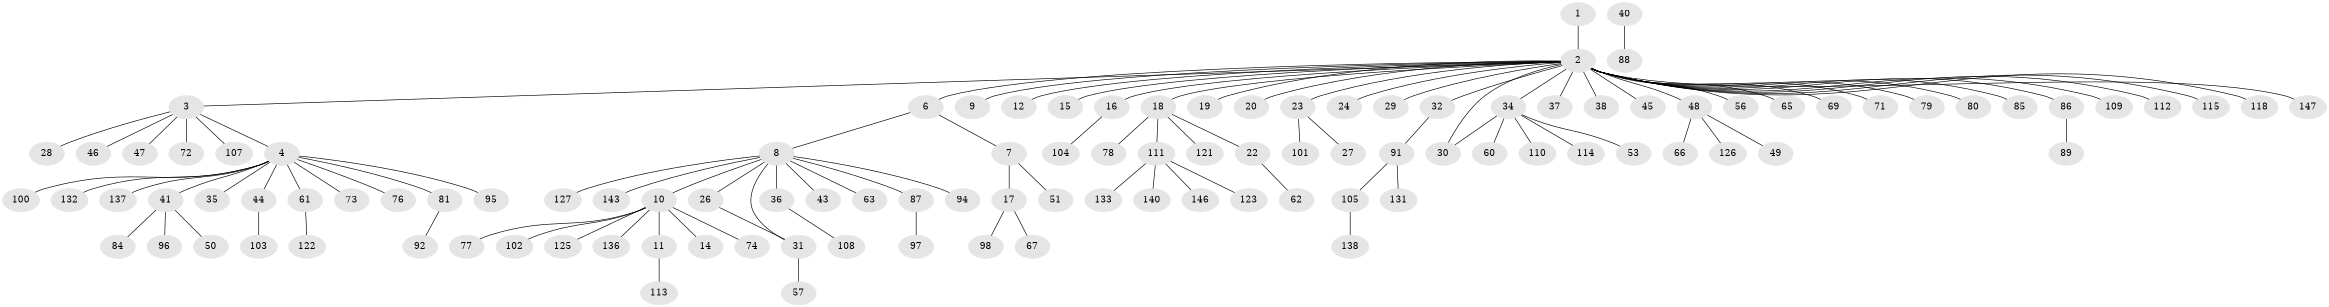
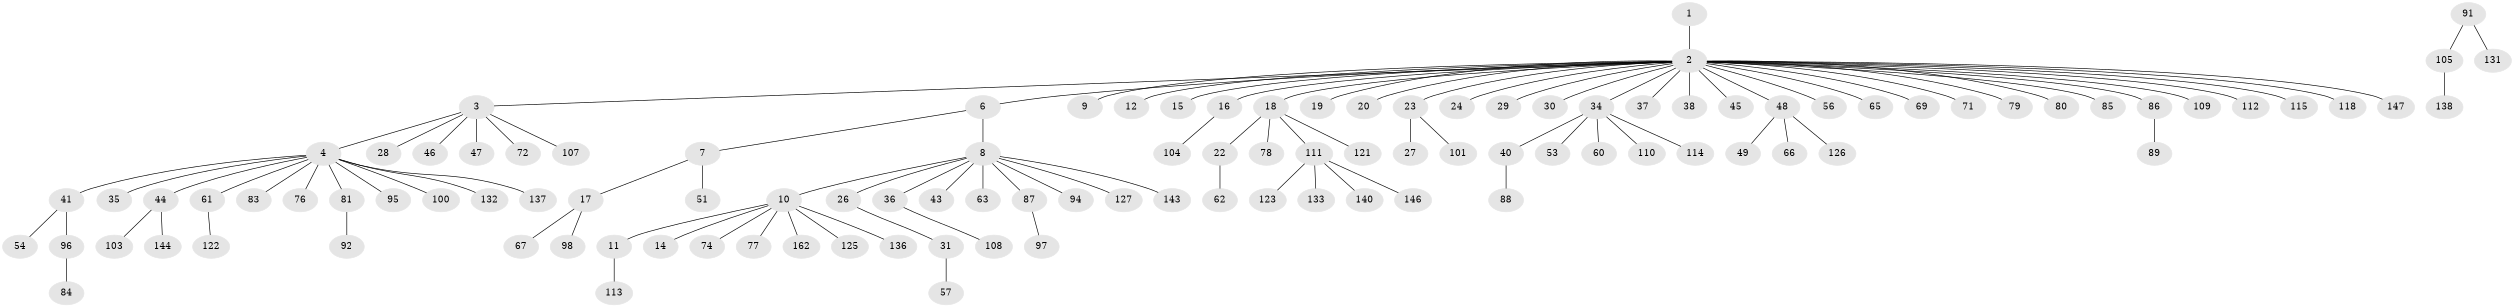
node "32": removed
edge "34" -- "30": now "34" -- "40"
node "73": label "73" -> "83"
edge "8" -- "31": removed
edge "41" -- "84": now "96" -- "84"
node "144": added
node "50": label "50" -> "54"
node "102": label "102" -> "162"
